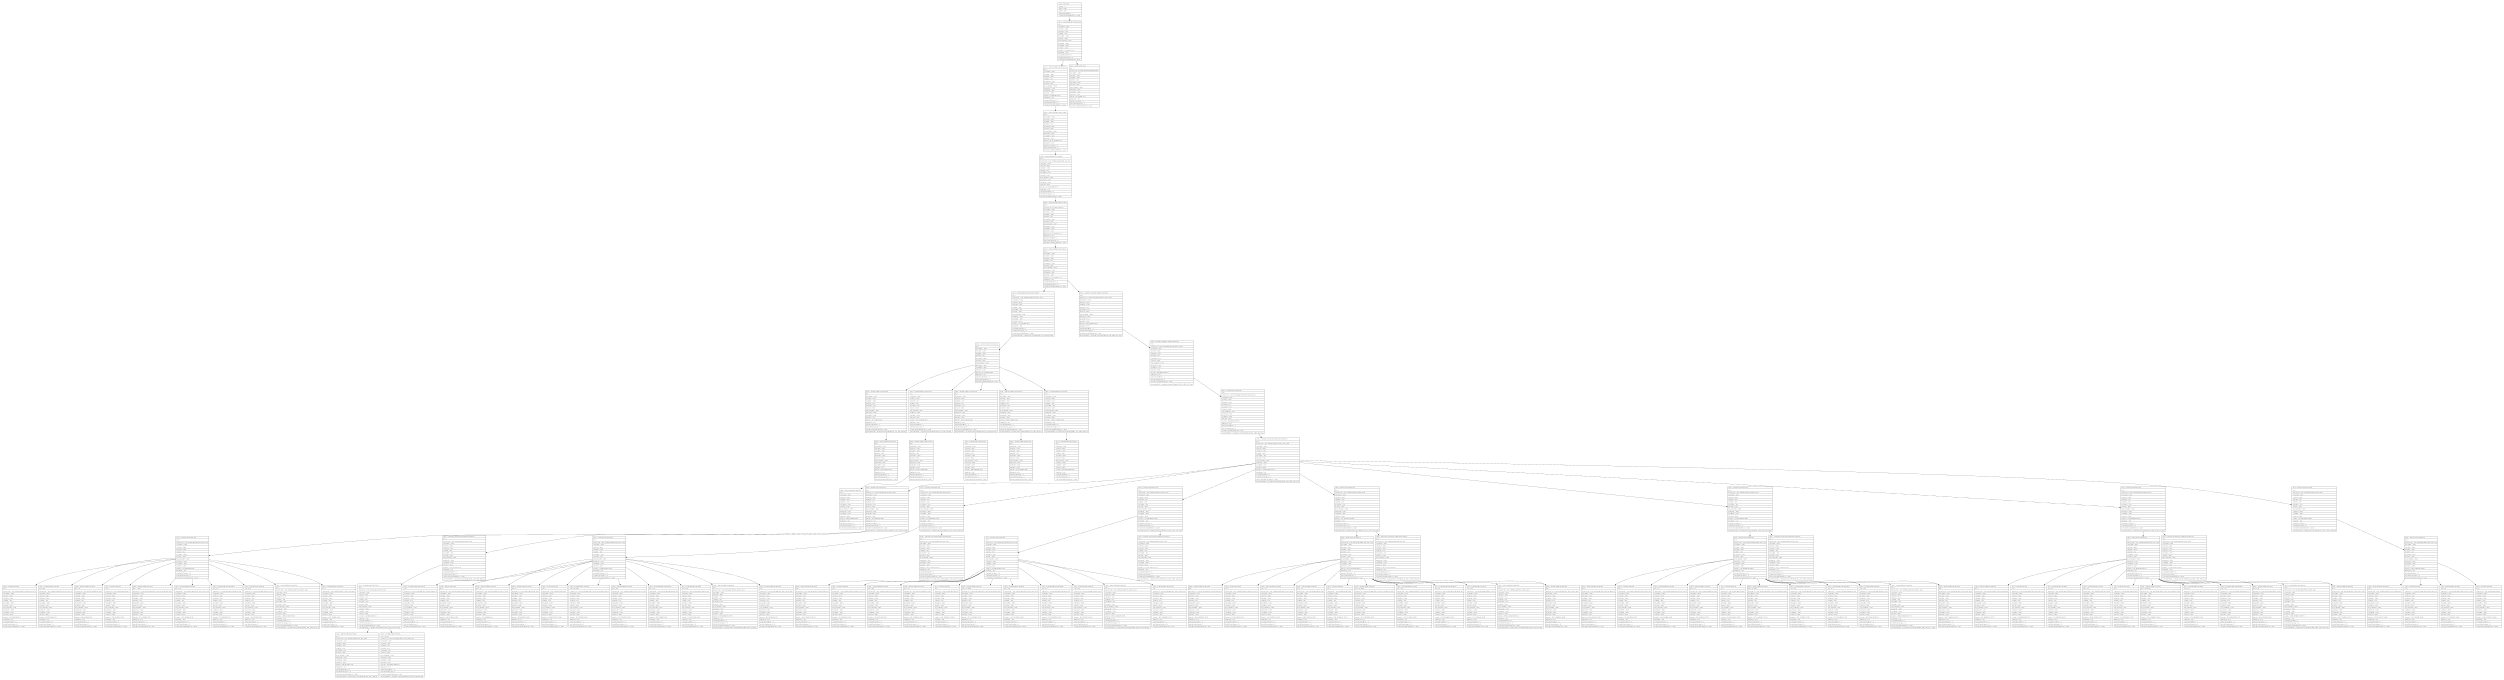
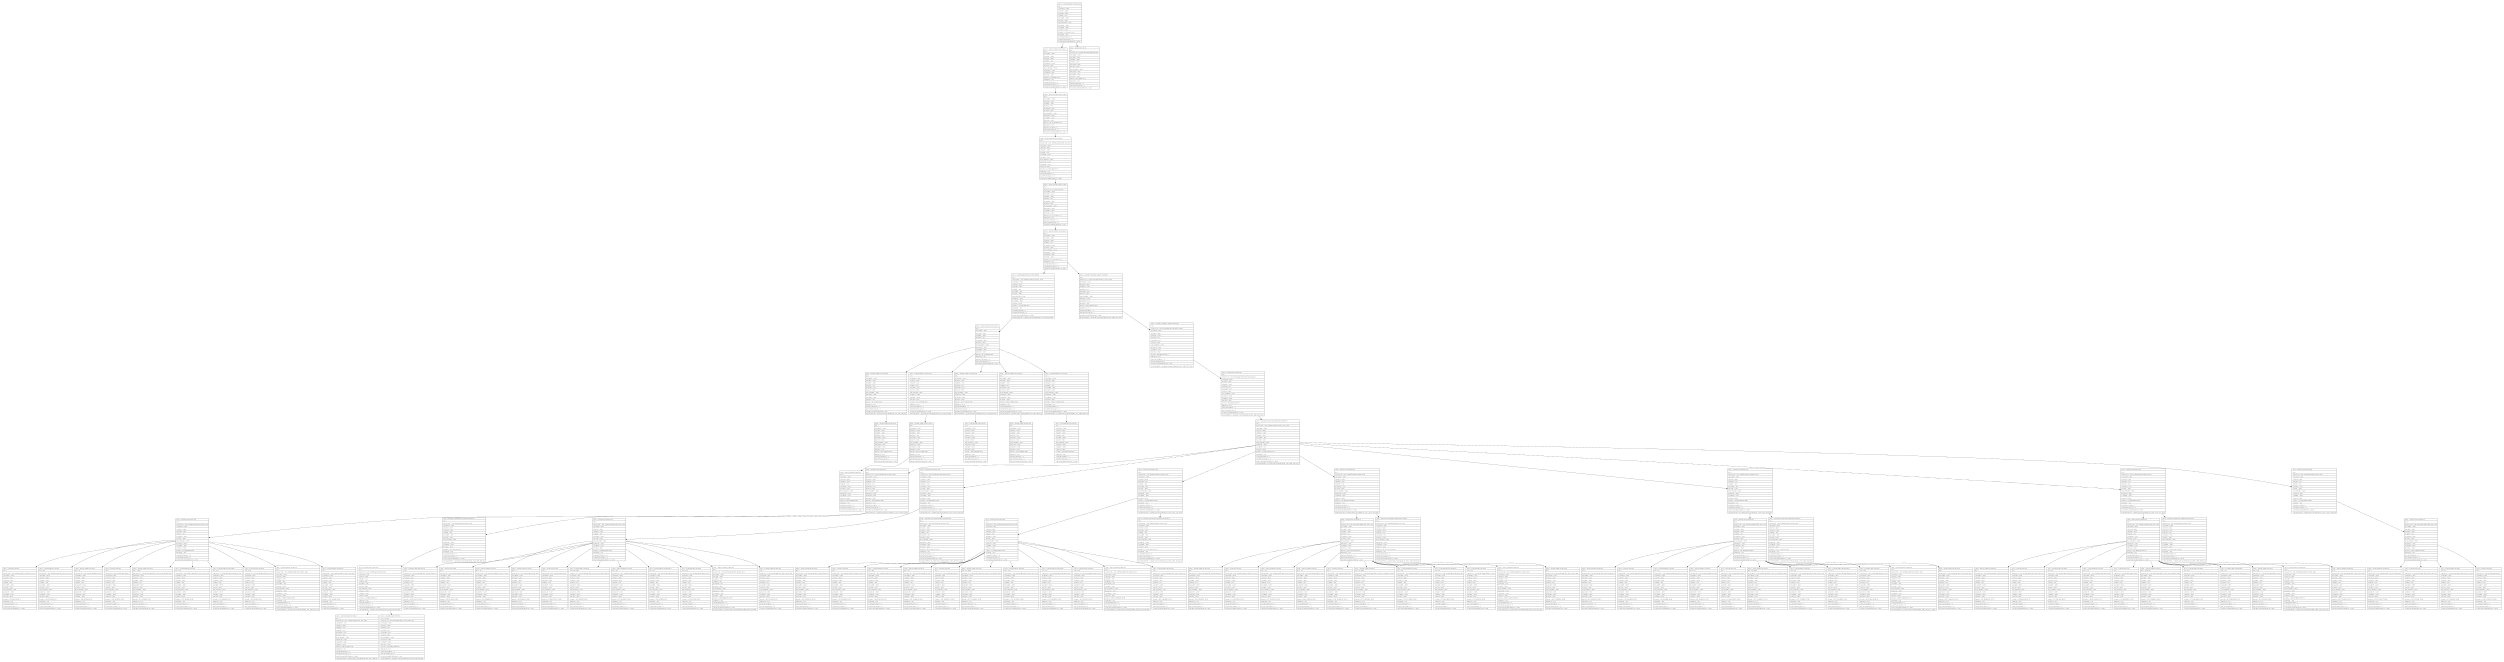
node "class = hierarchy": removed
